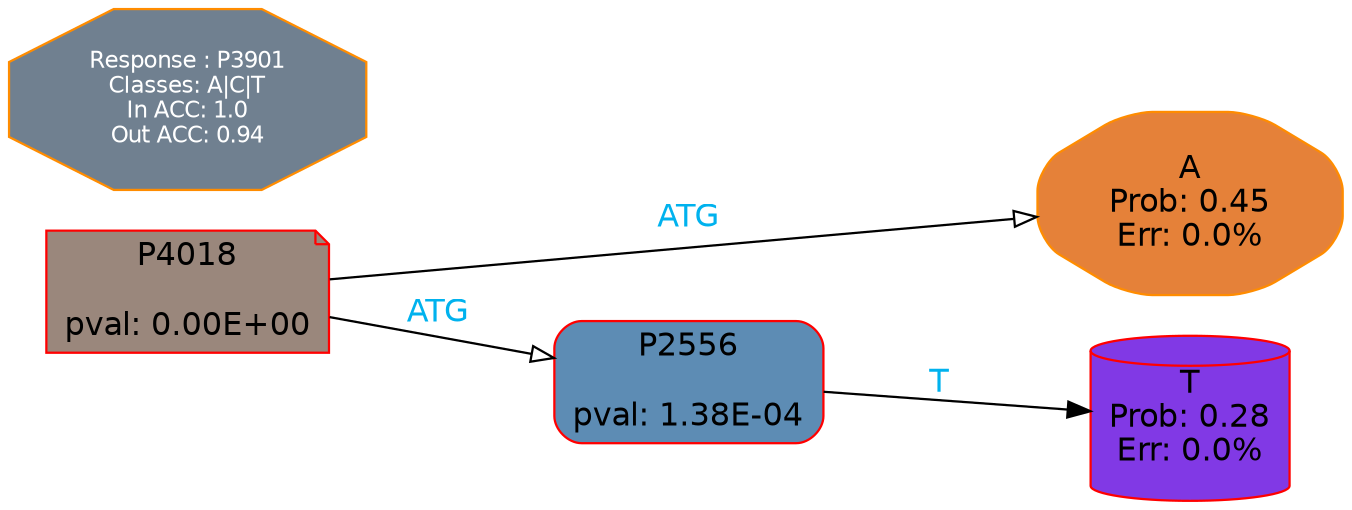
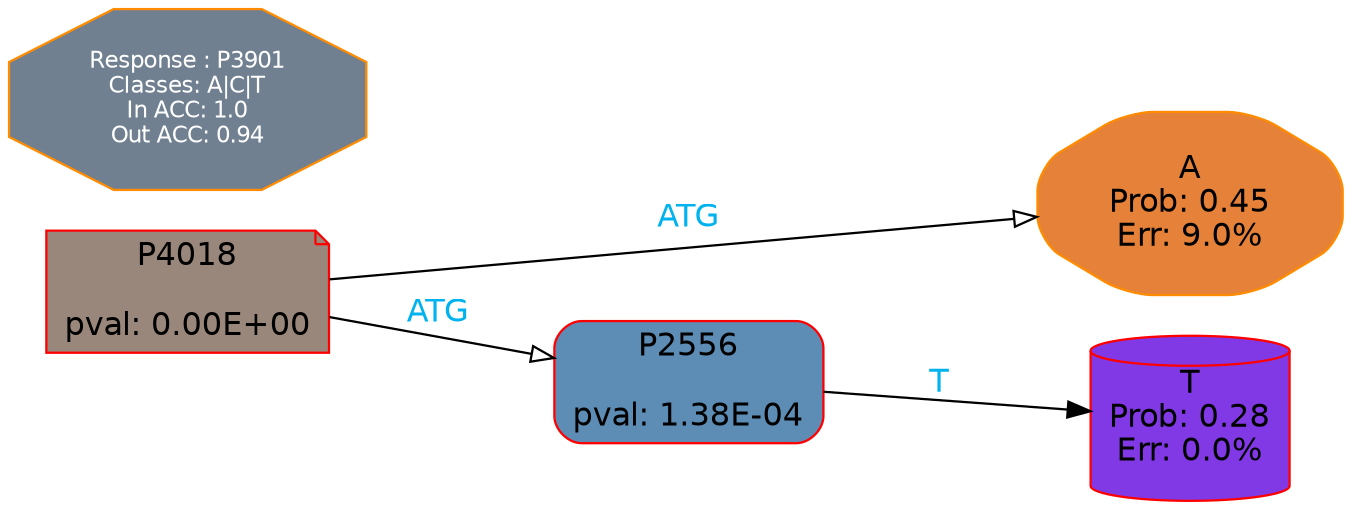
node "A Prob: 0.45 Err: 0.0%": label "A Prob: 0.45 Err: 0.0%" -> "A Prob: 0.45 Err: 9.0%"
